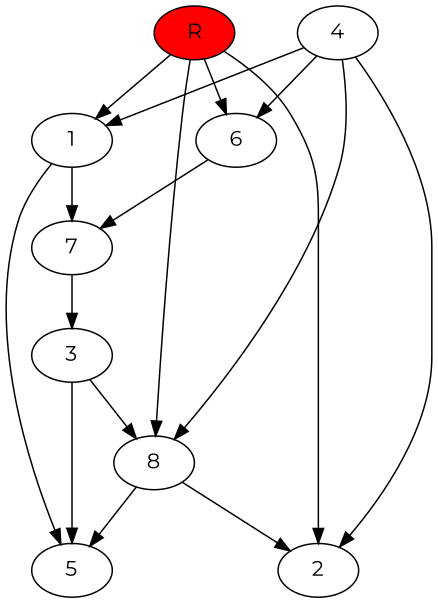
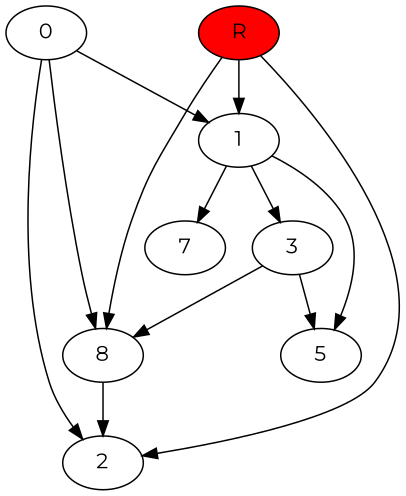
node "4": label "4" -> "0"
node "6": removed
edge "7" -> "3": now "1" -> "3"
edge "8" -> "5": removed
